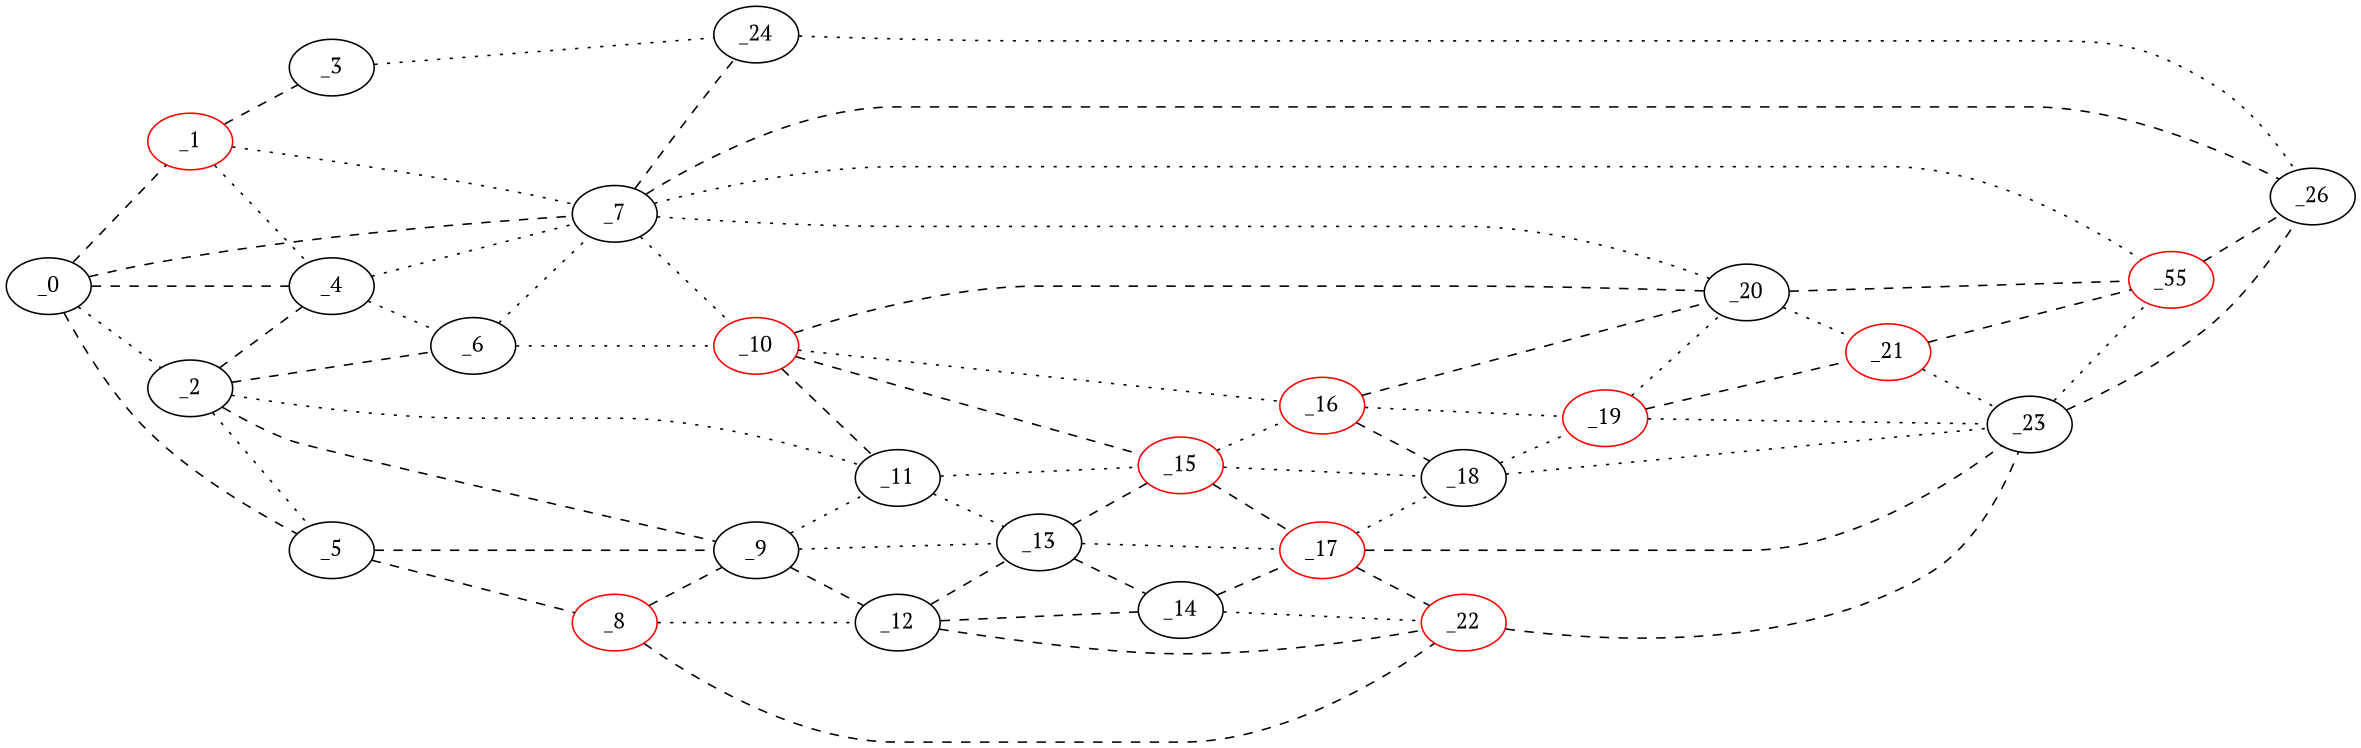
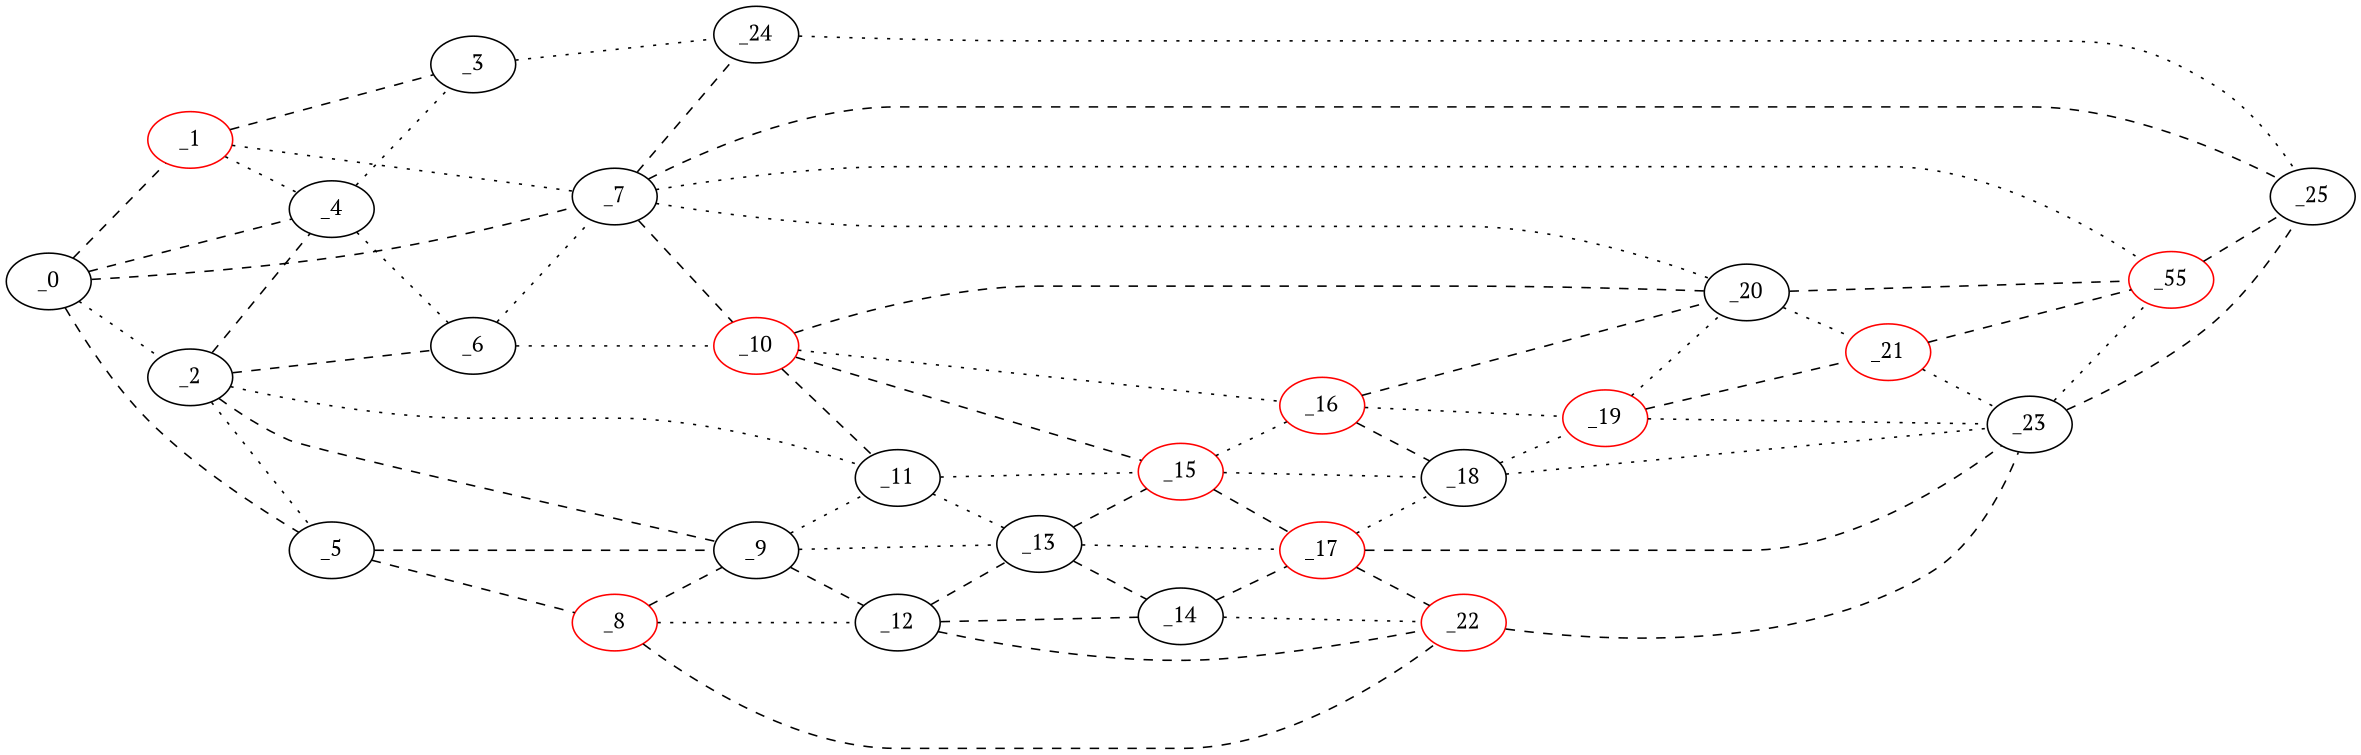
node "_26": label "_26" -> "_25"
edge "_7" -- "_4": now "_3" -- "_4"
edge "_7" -- "_10": style dotted -> dashed
